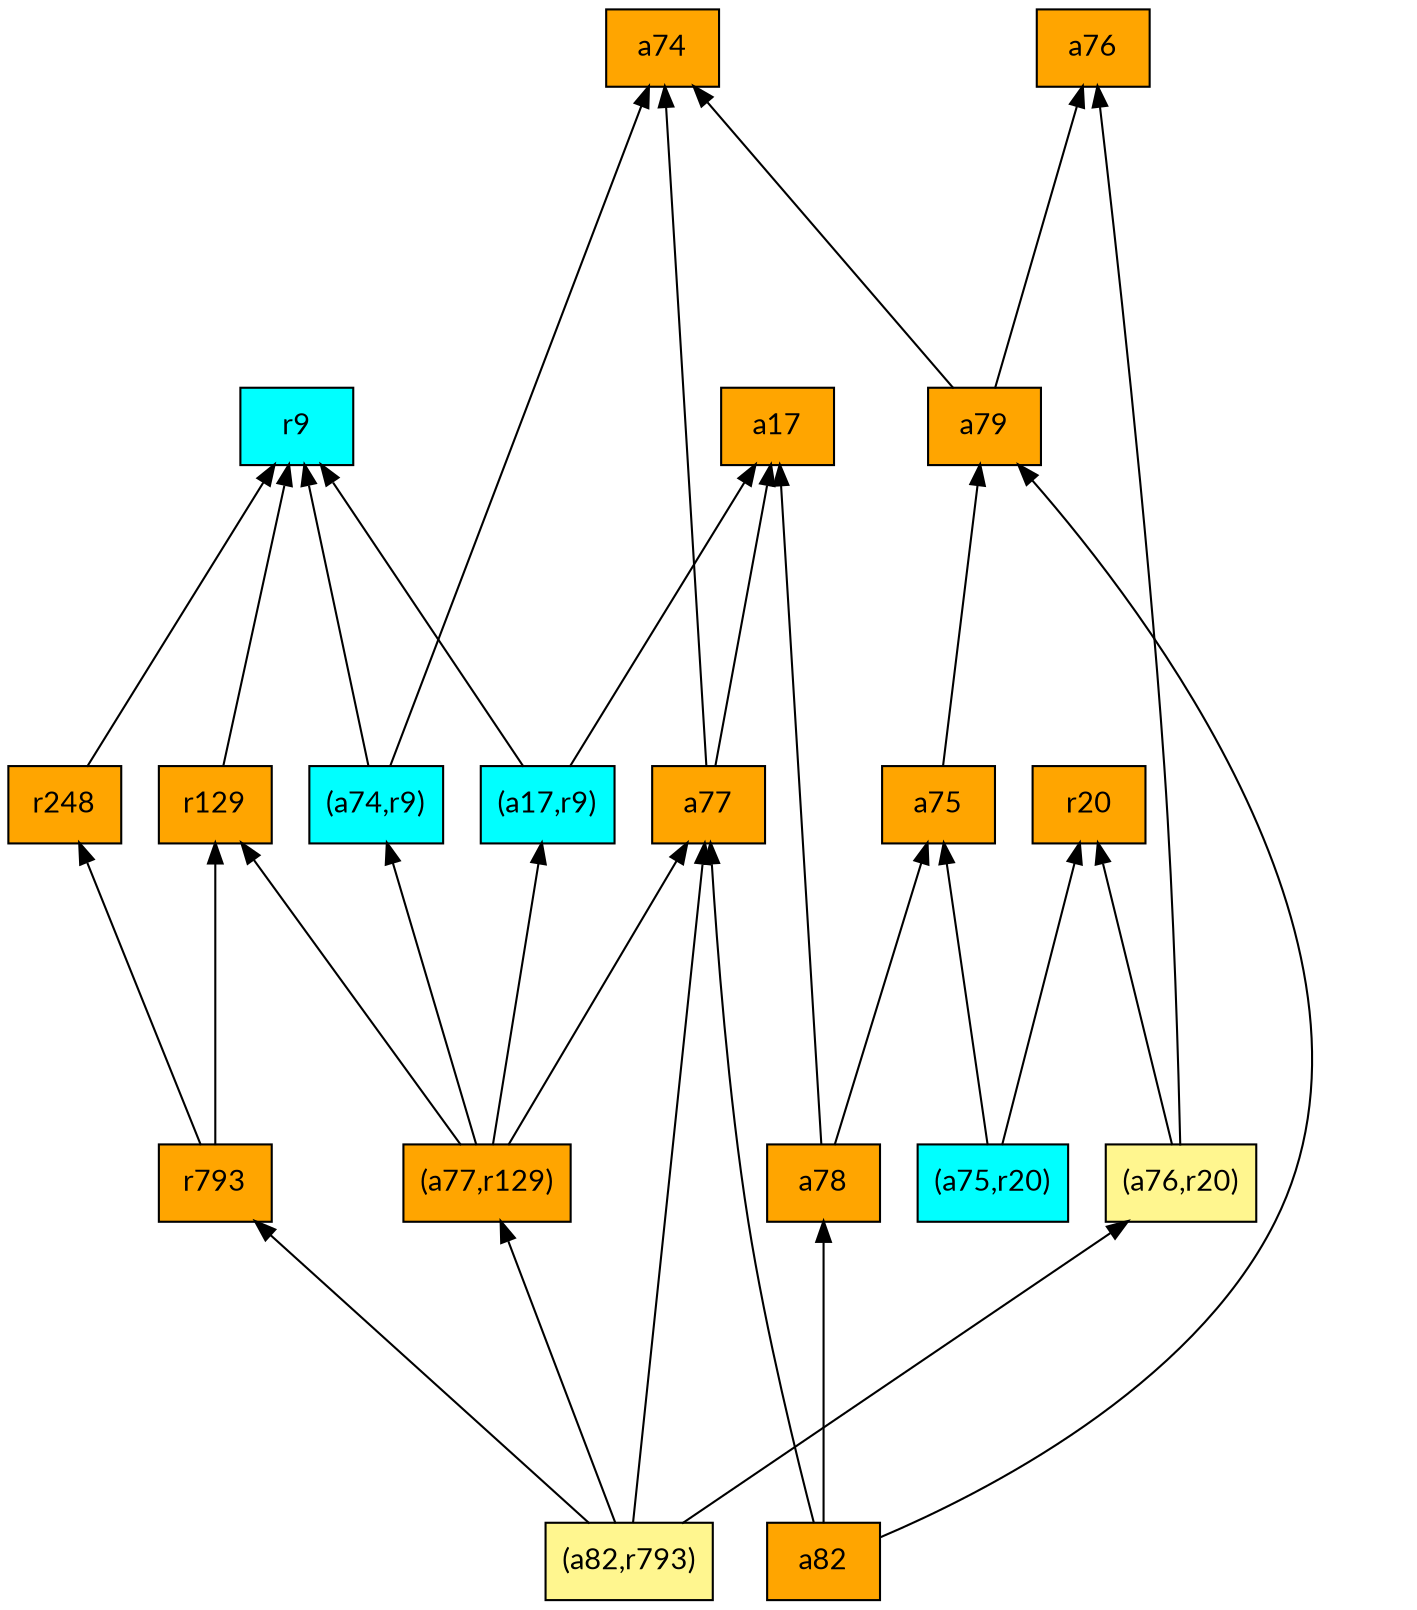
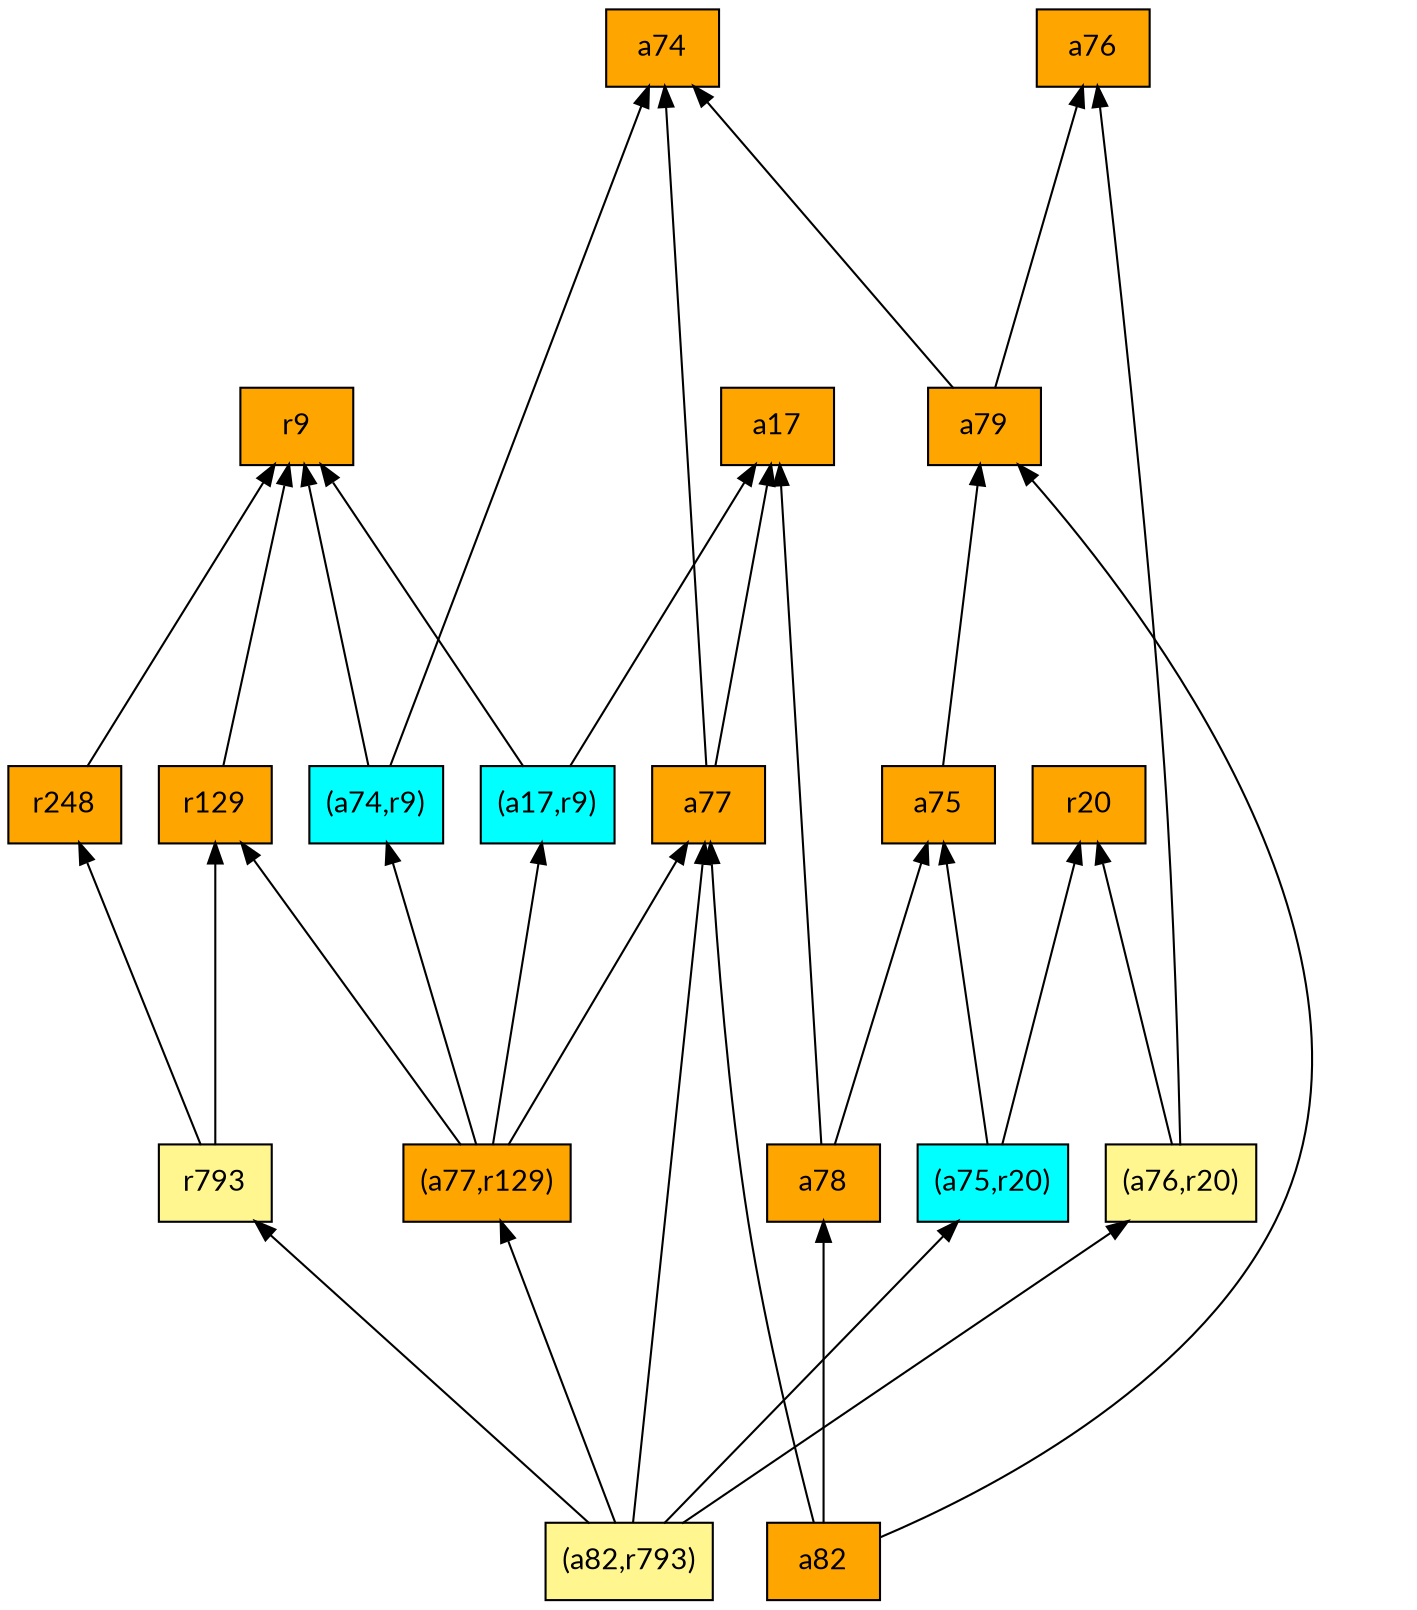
node "r9": fillcolor cyan -> orange
node "r793": fillcolor orange -> khaki1
edge "(a82,r793)" -> "(a75,r20)": added
